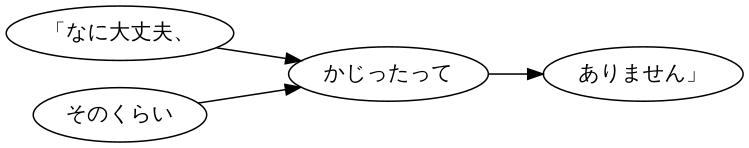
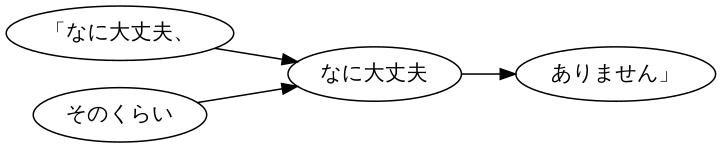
node "かじったって": label "かじったって" -> "なに大丈夫"
